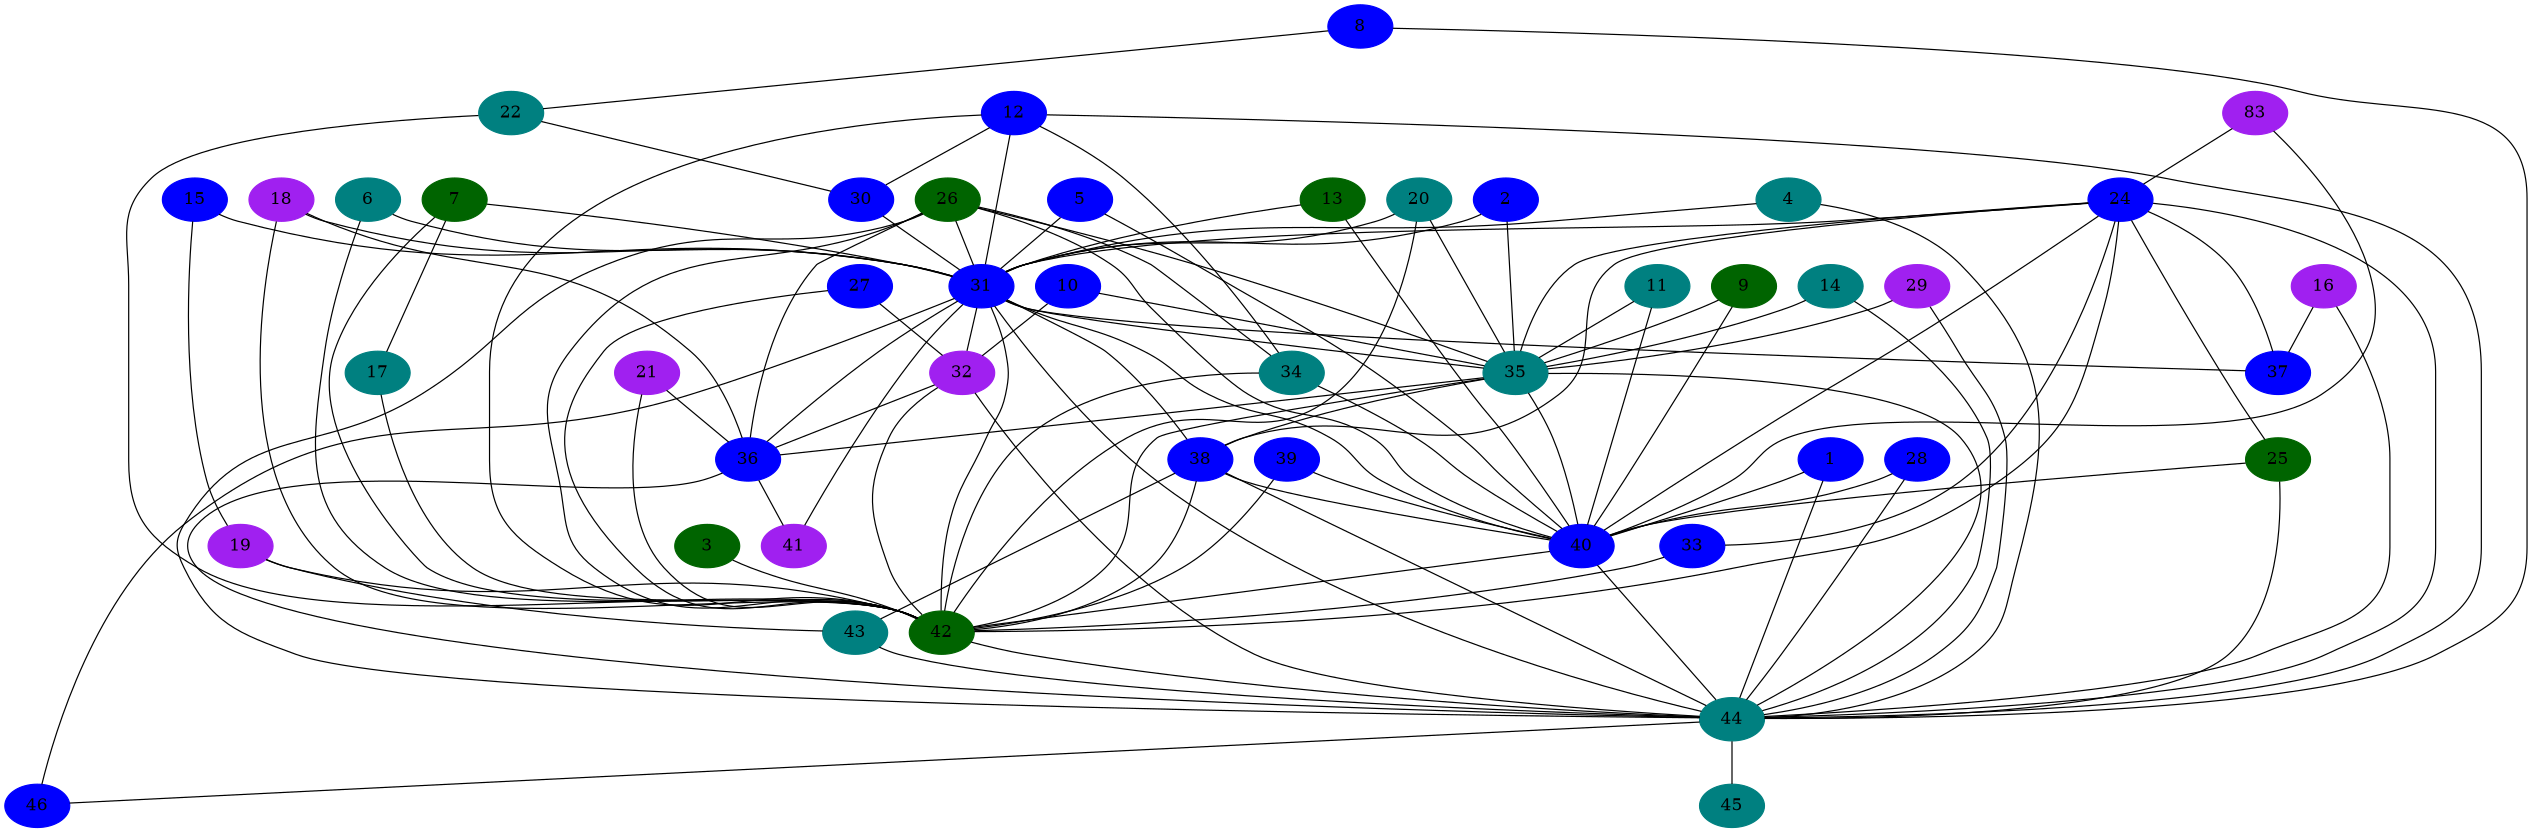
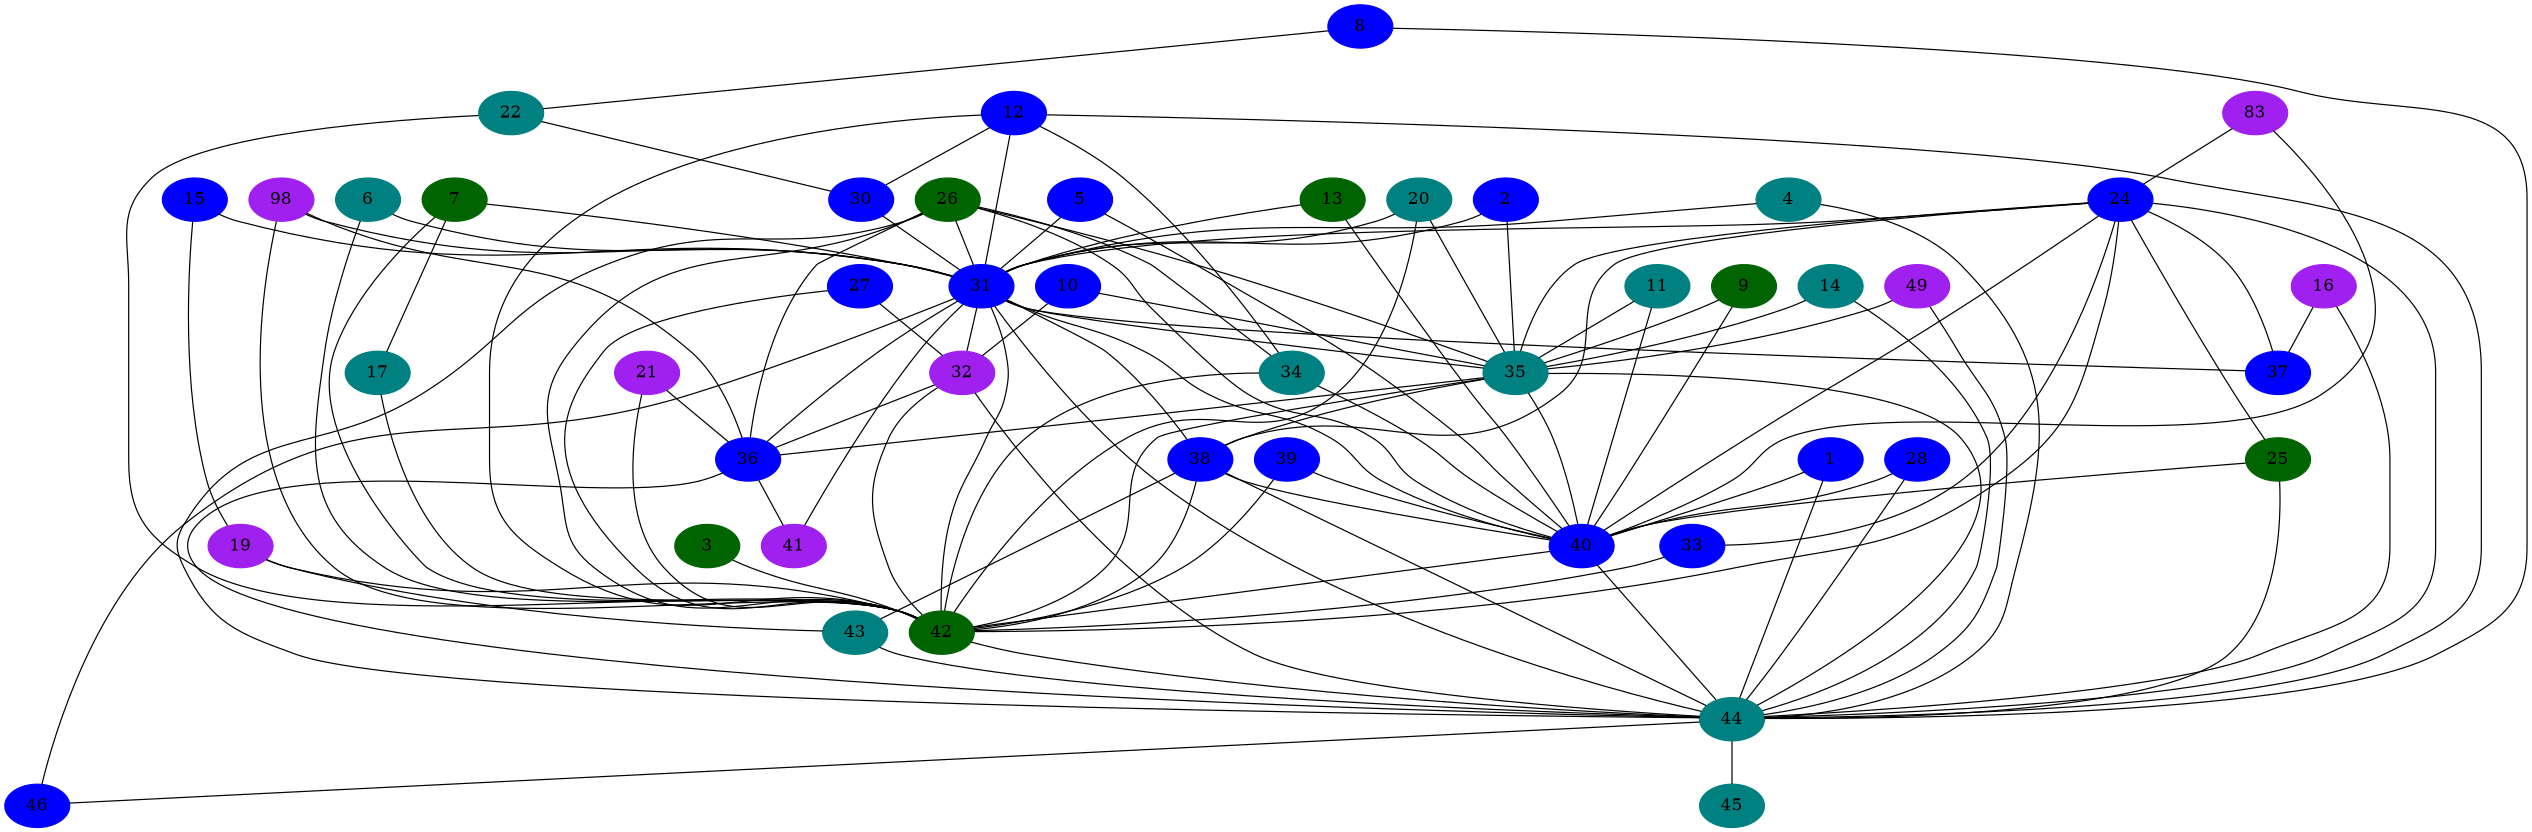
node "18": label "18" -> "98"
node "29": label "29" -> "49"
